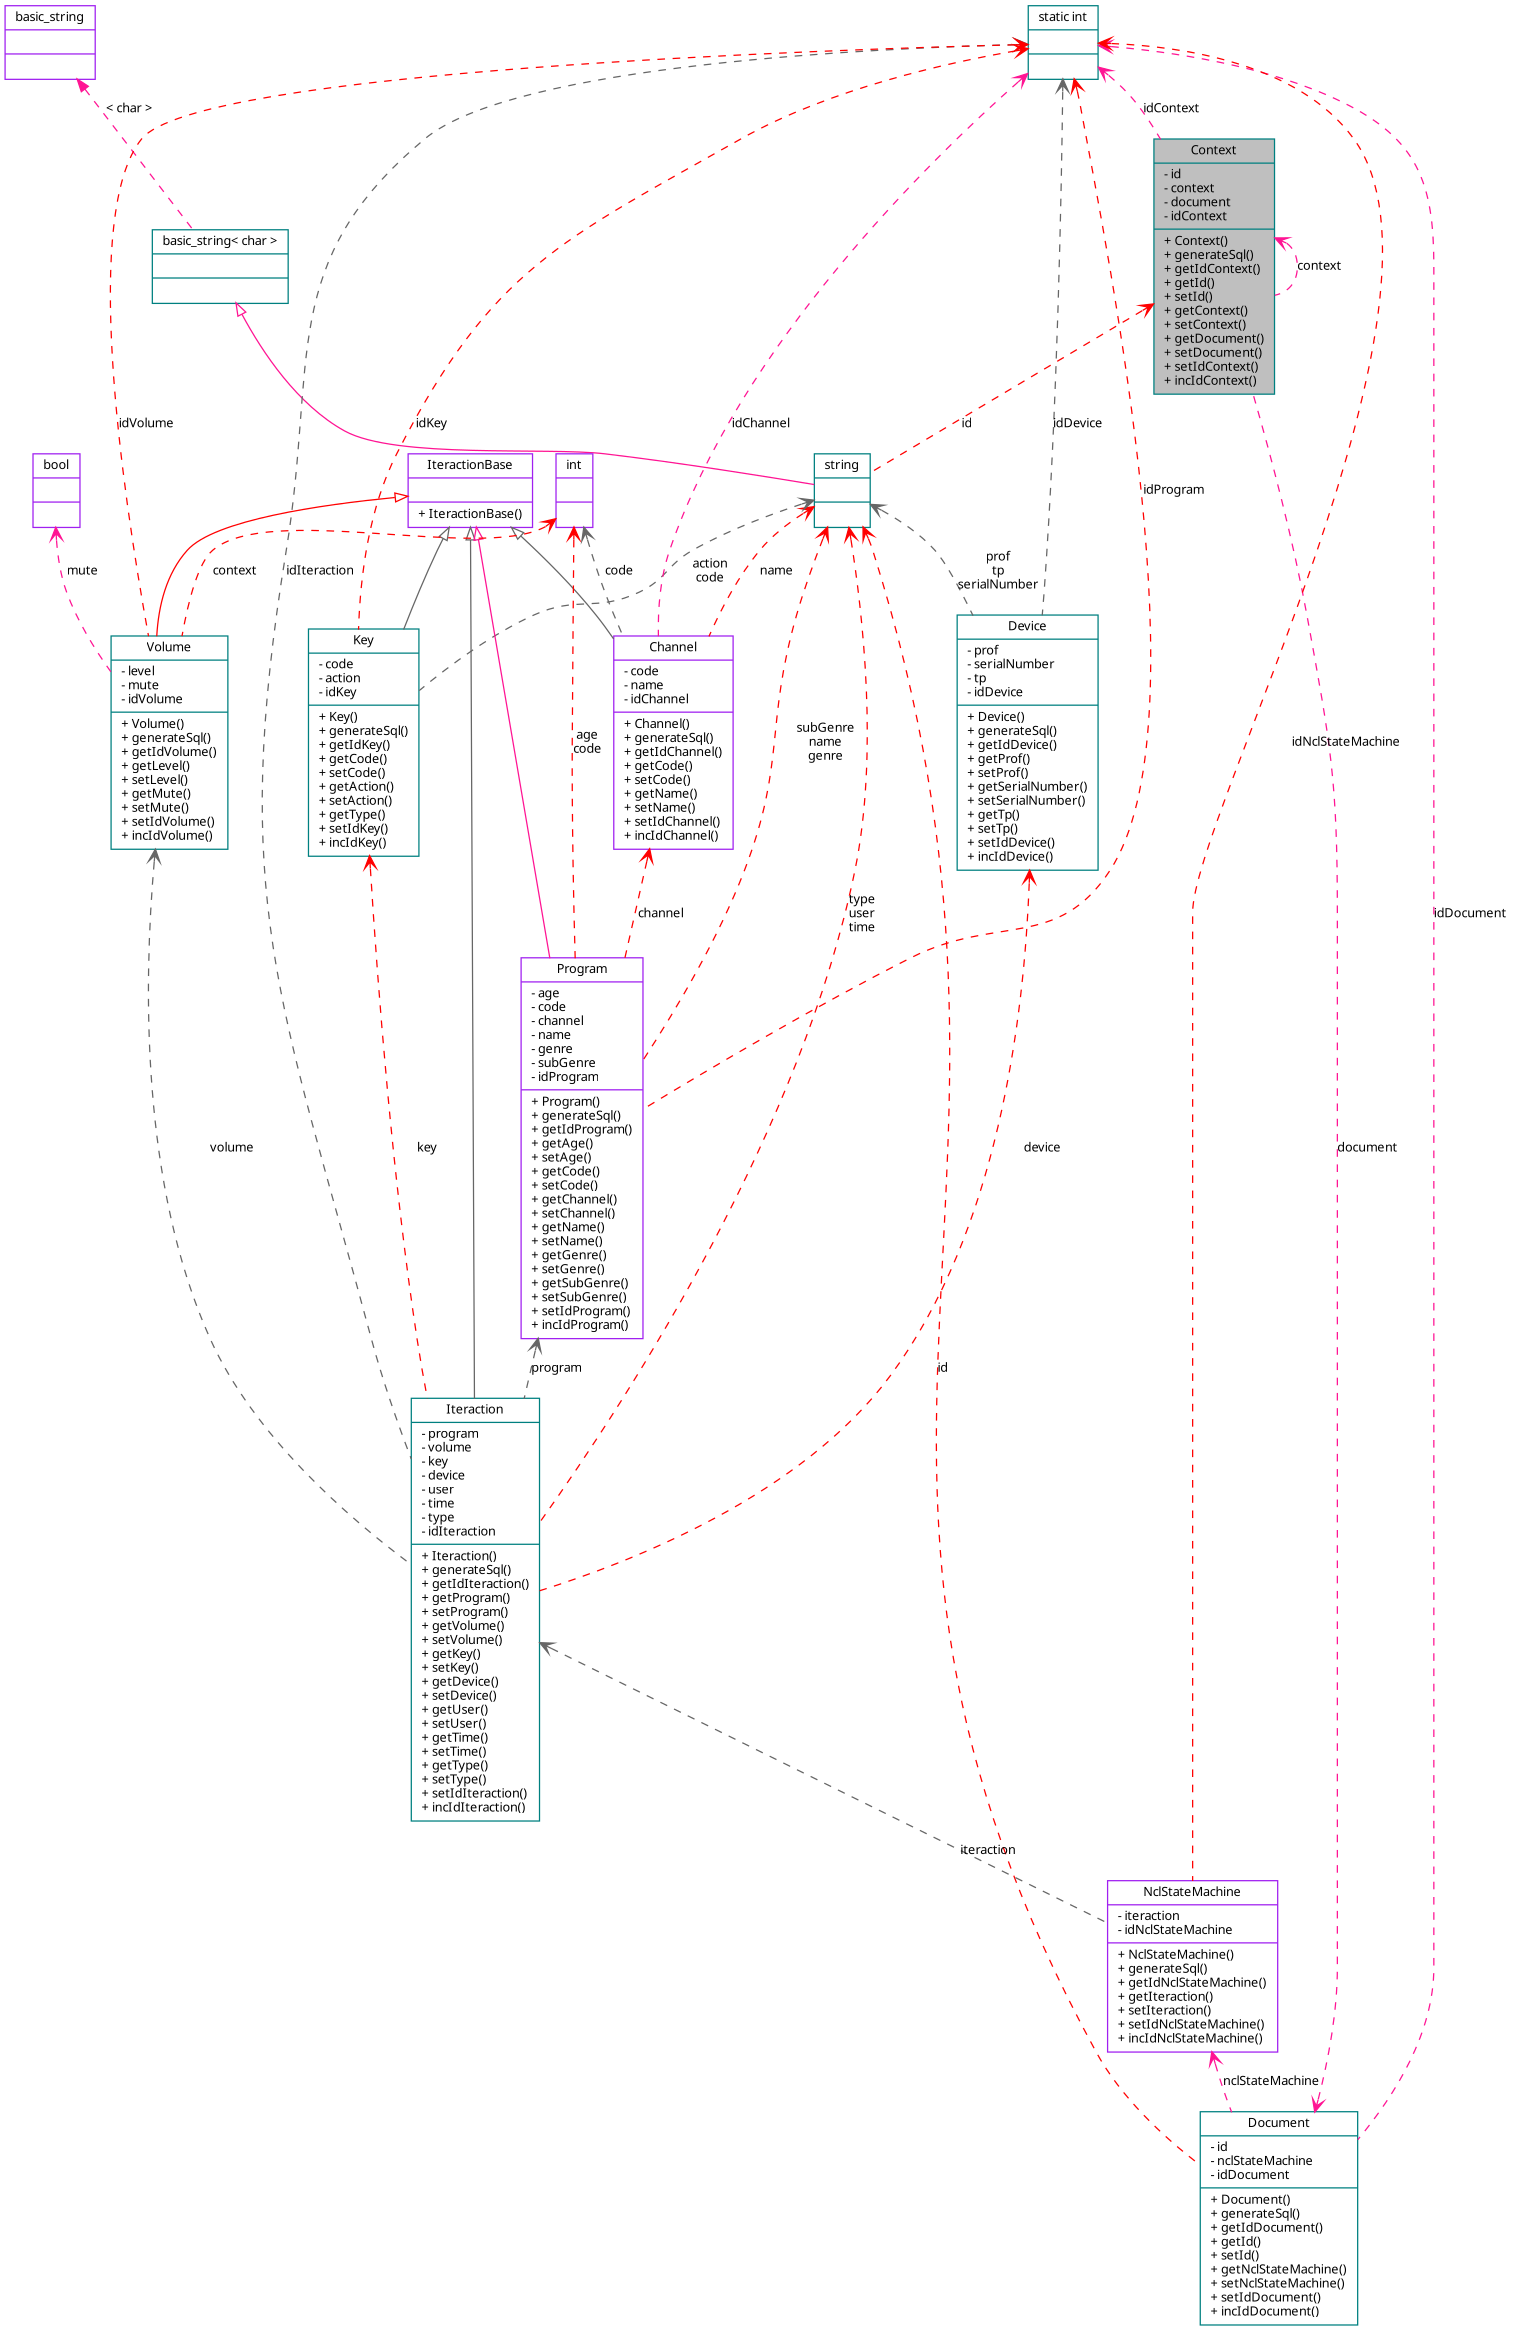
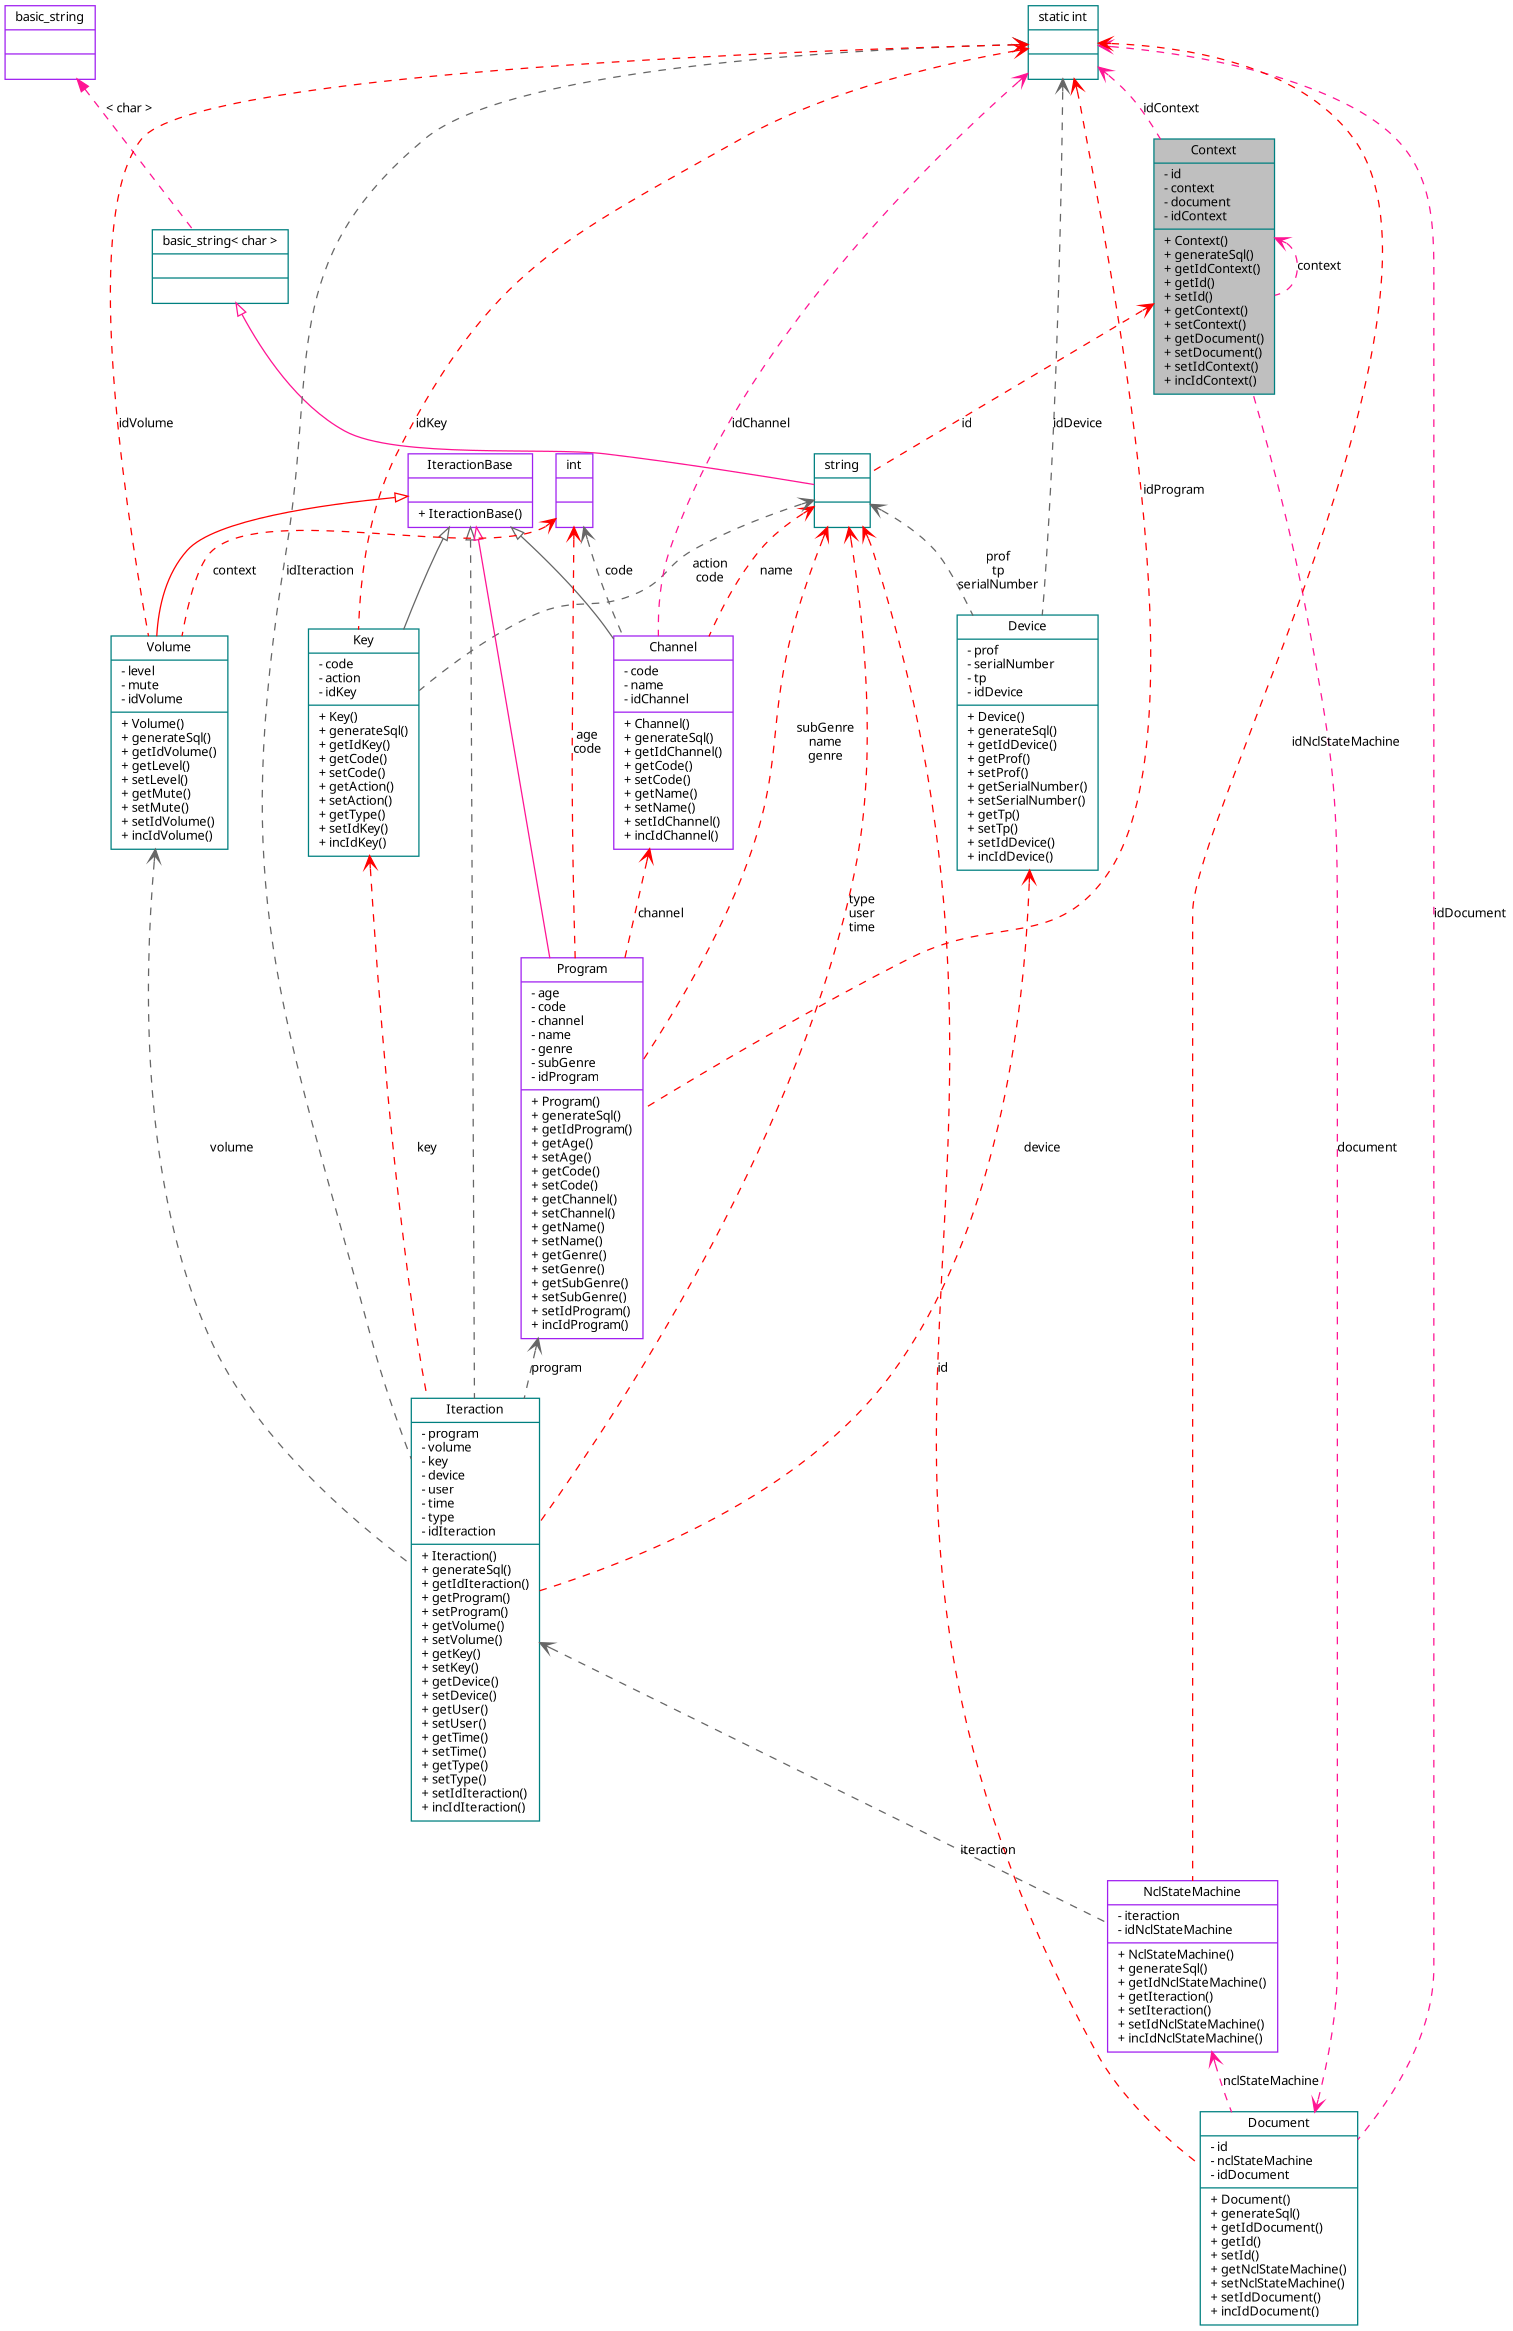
node "bool": removed
edge "Iteraction" -> "IteractionBase": style solid -> dashed
